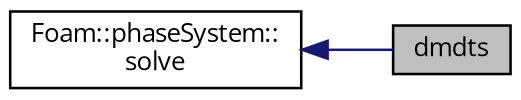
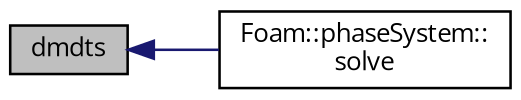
edge "dmdts" -> "Foam::phaseSystem:: solve": reversed
